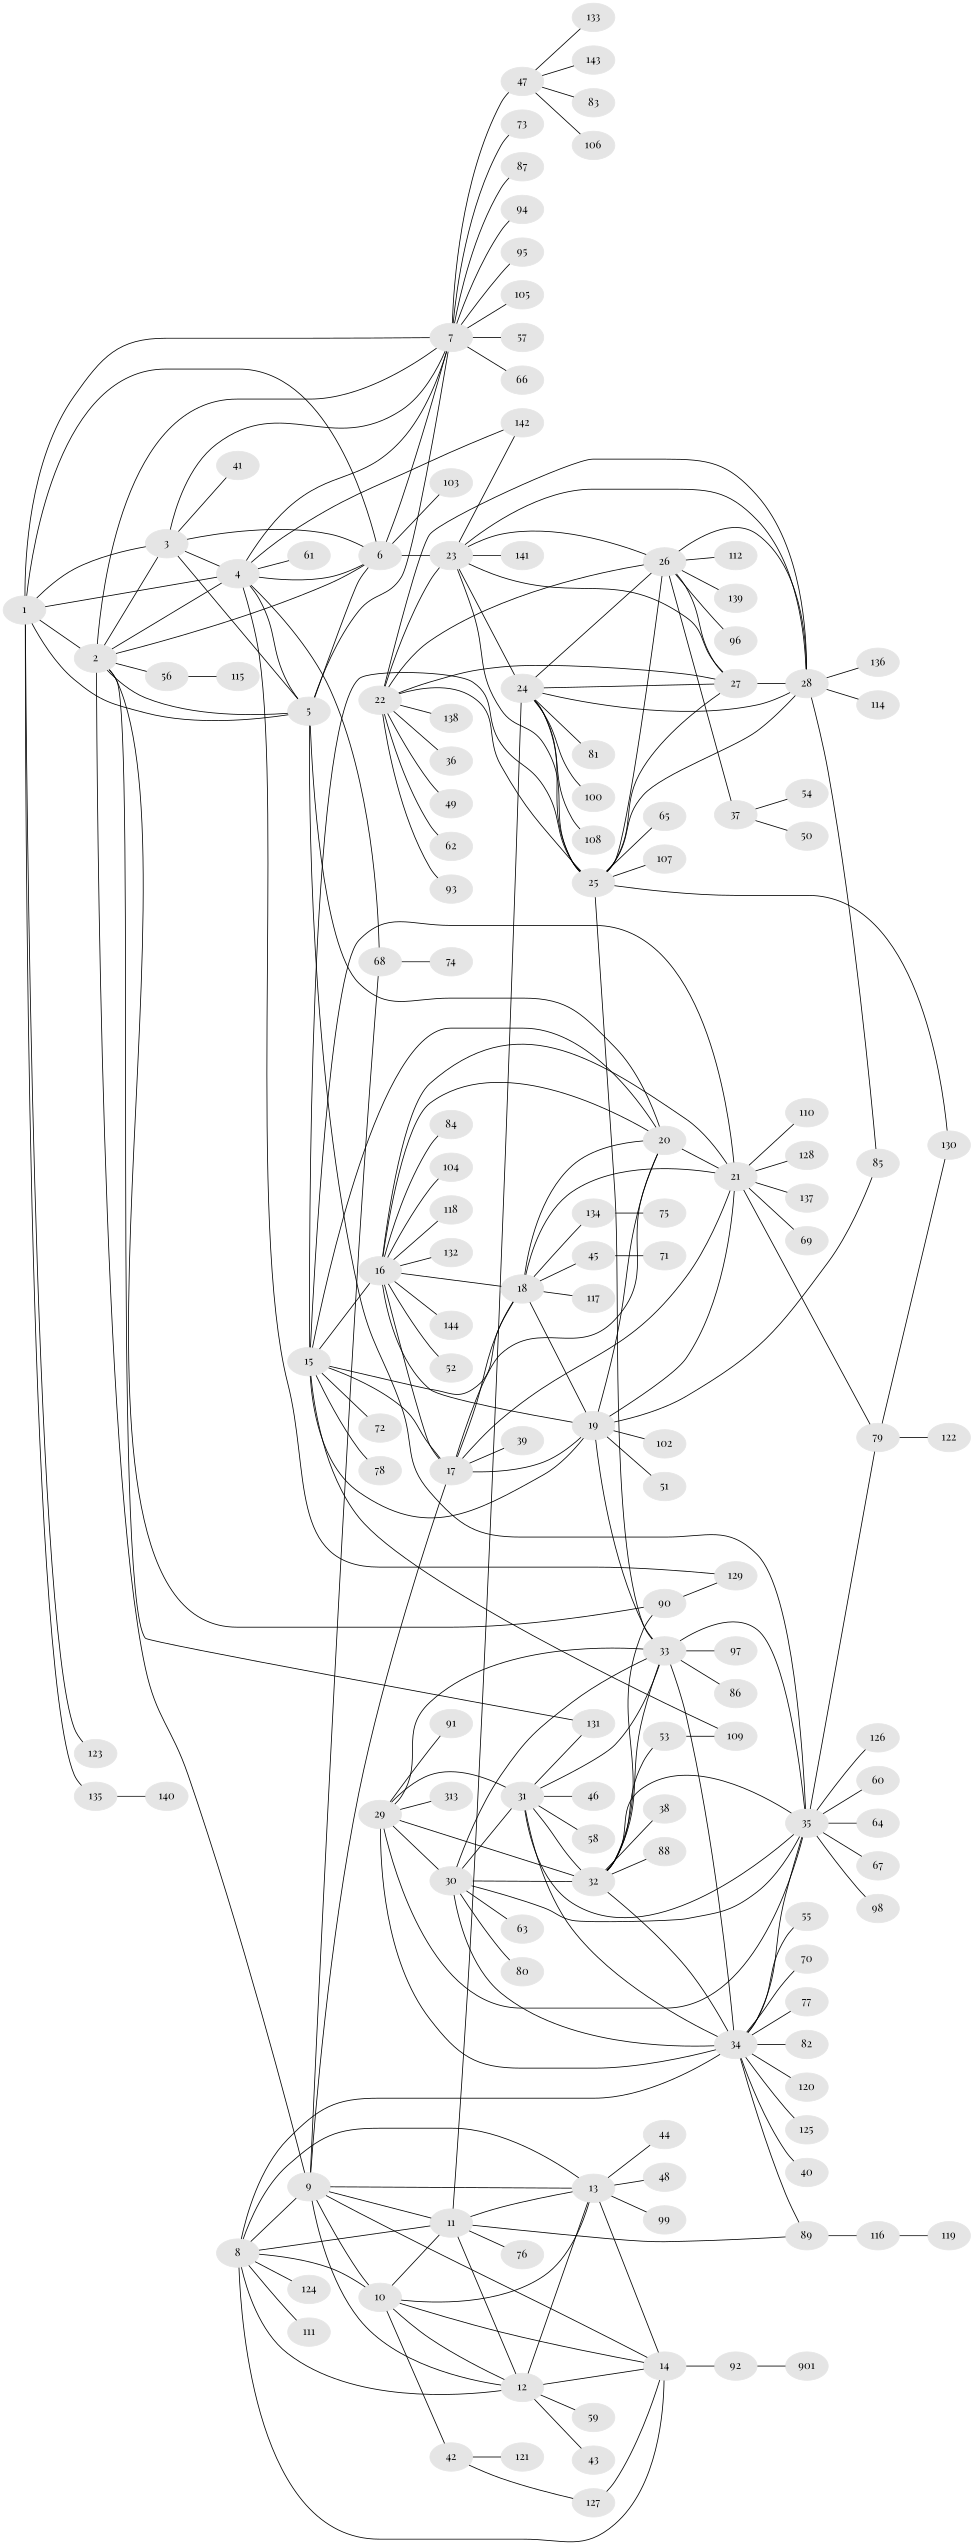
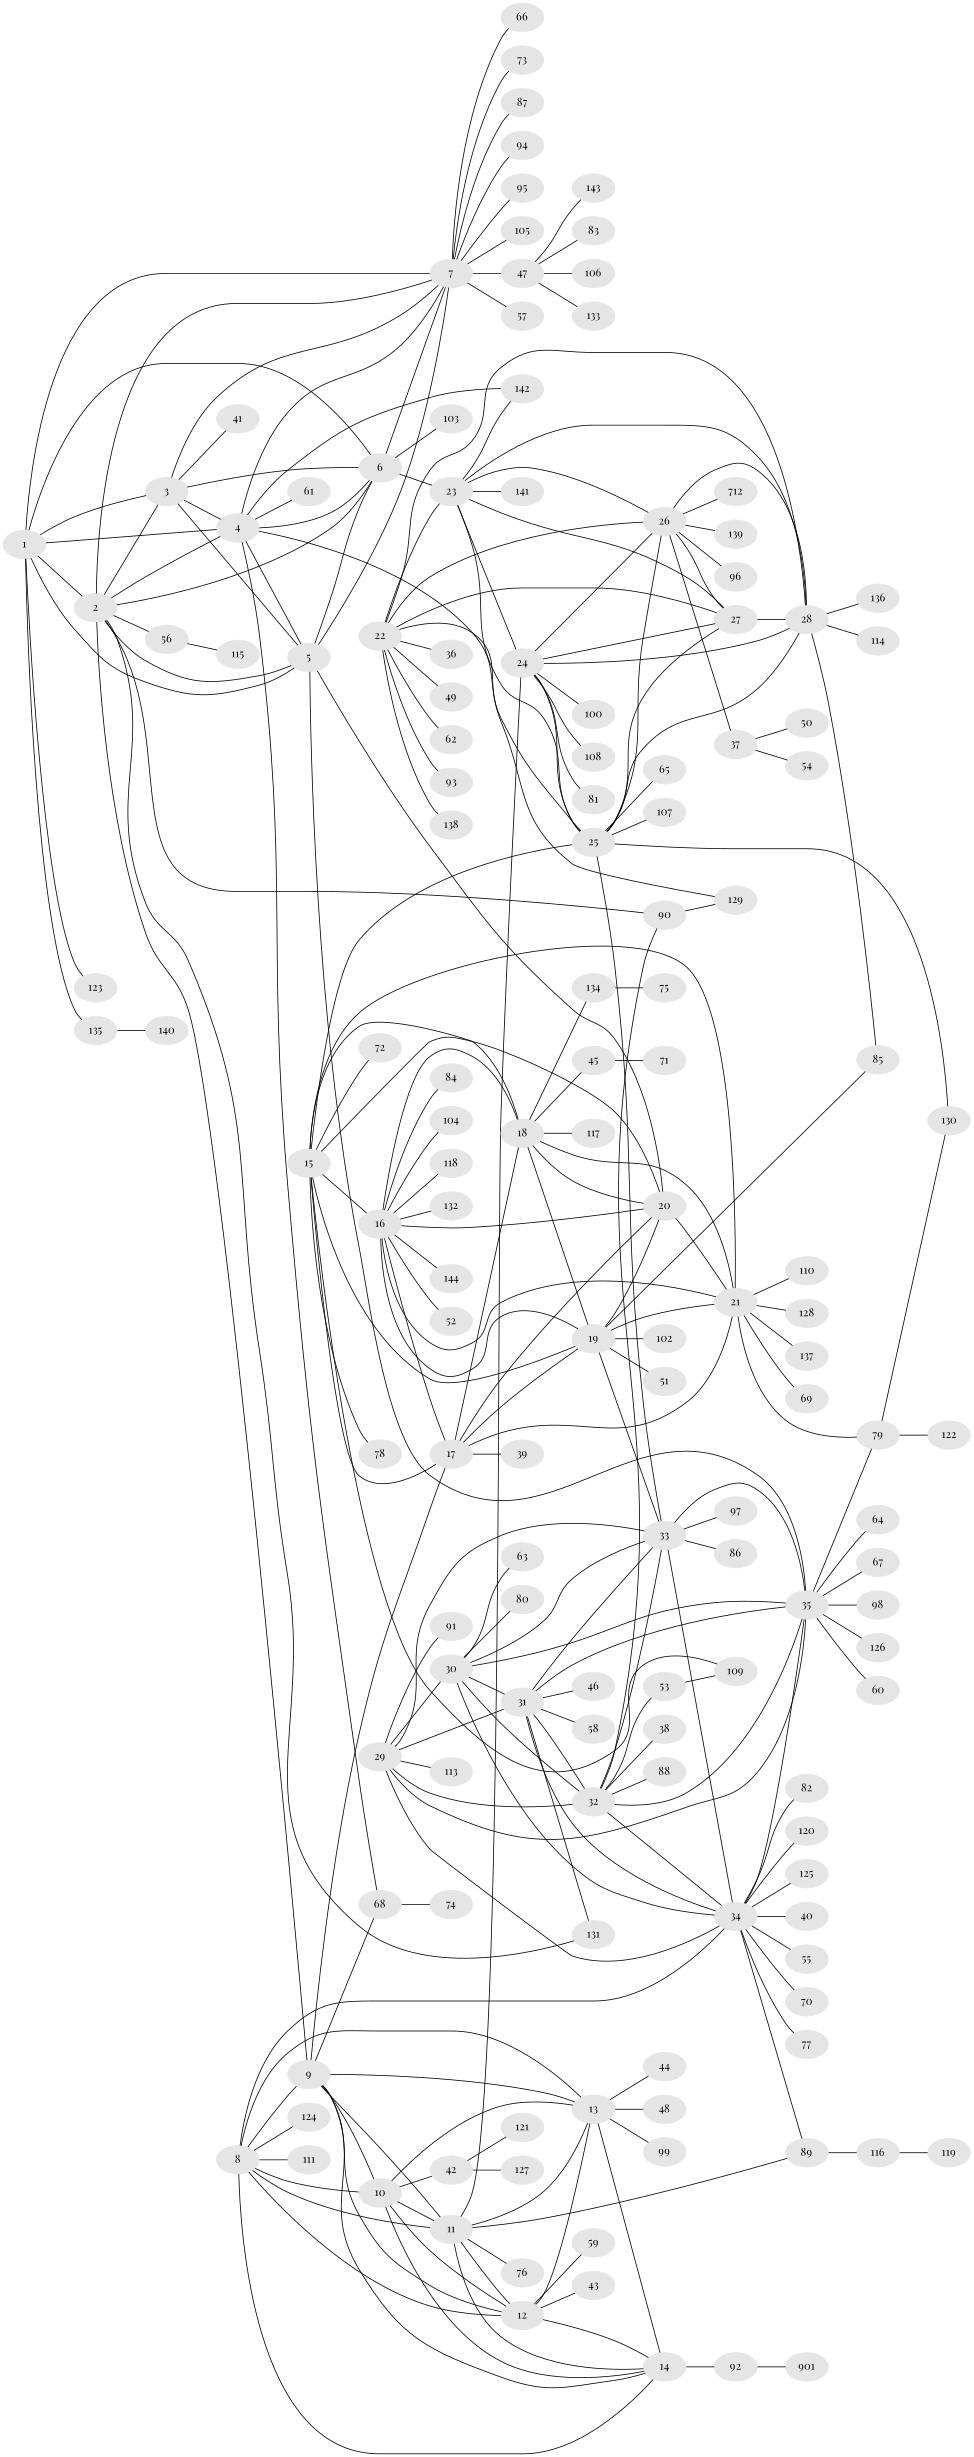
node "112": label "112" -> "712"
node "313": label "313" -> "113"
edge "14" -- "127": now "14" -- "11"
